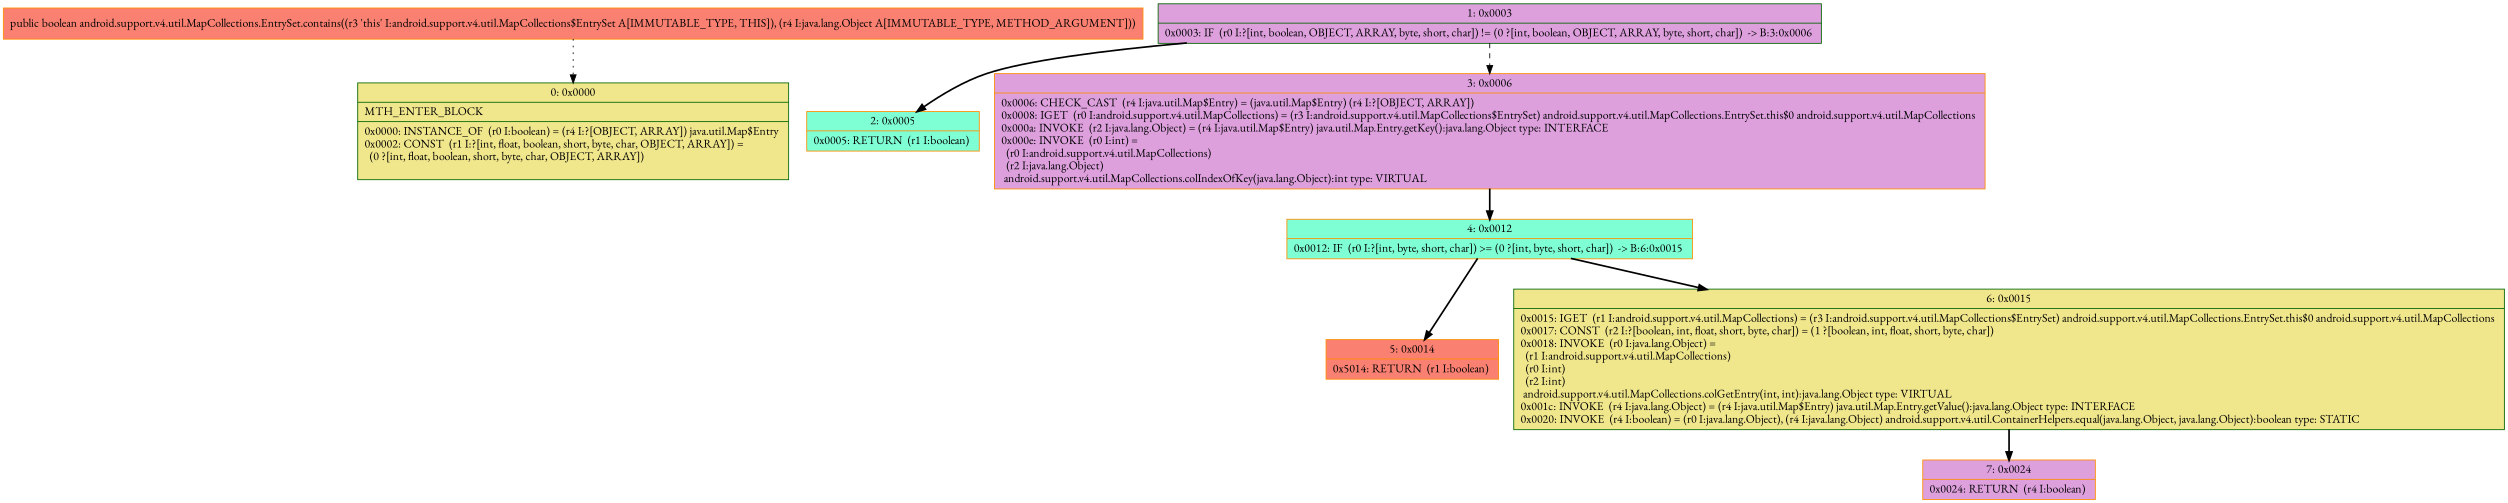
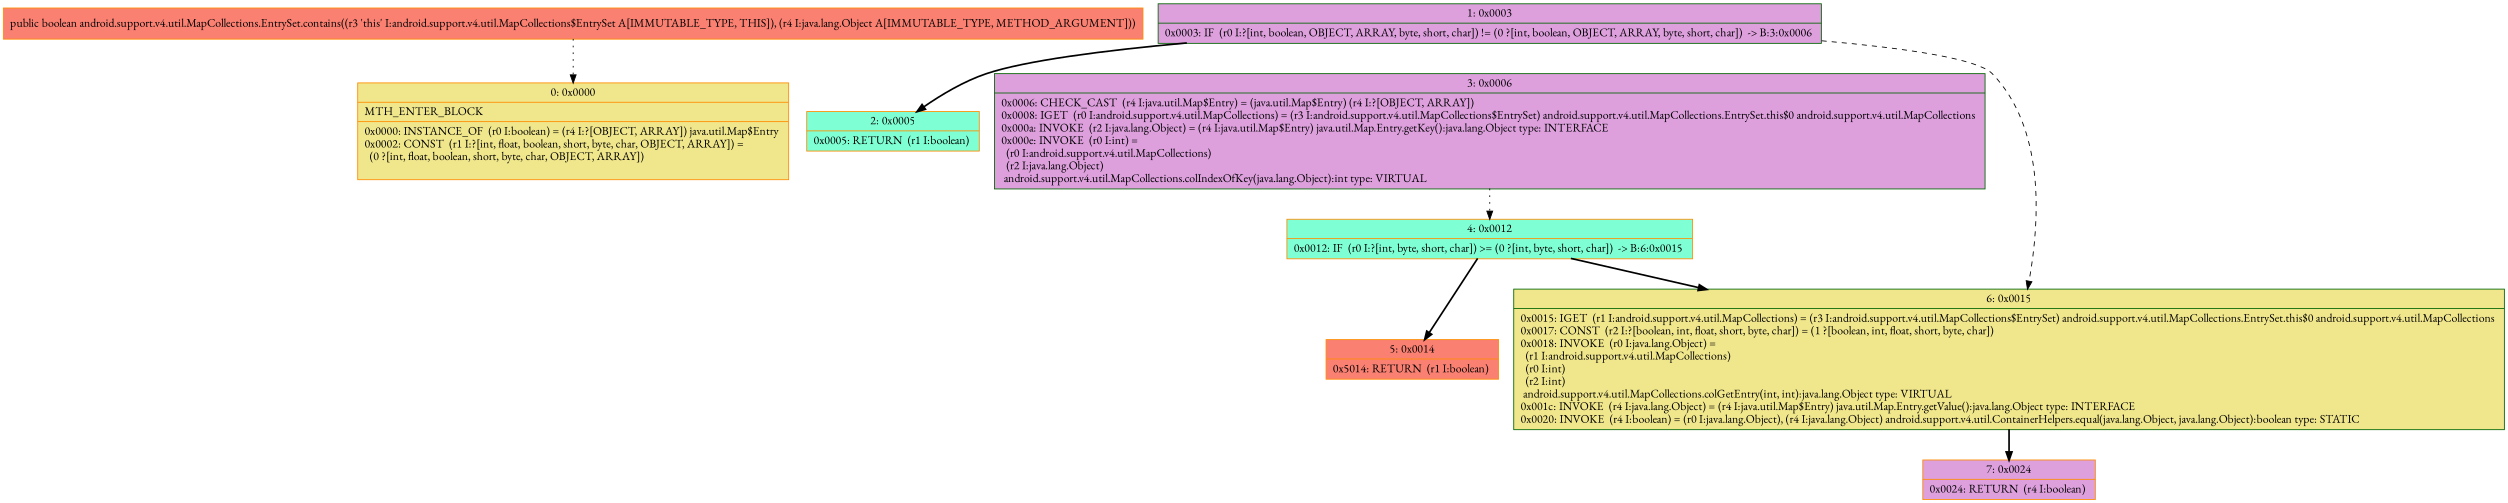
edge "1: 0x0003" -> "3: 0x0006": now "1: 0x0003" -> "6: 0x0015"
node "0: 0x0000": color darkgreen -> darkorange
node "3: 0x0006": color darkorange -> darkgreen
edge "3: 0x0006" -> "4: 0x0012": style bold -> dotted
